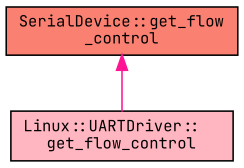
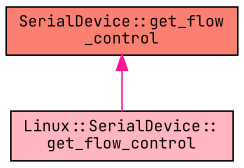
node "Linux::UARTDriver:: get_flow_control": label "Linux::UARTDriver:: get_flow_control" -> "Linux::SerialDevice:: get_flow_control"
